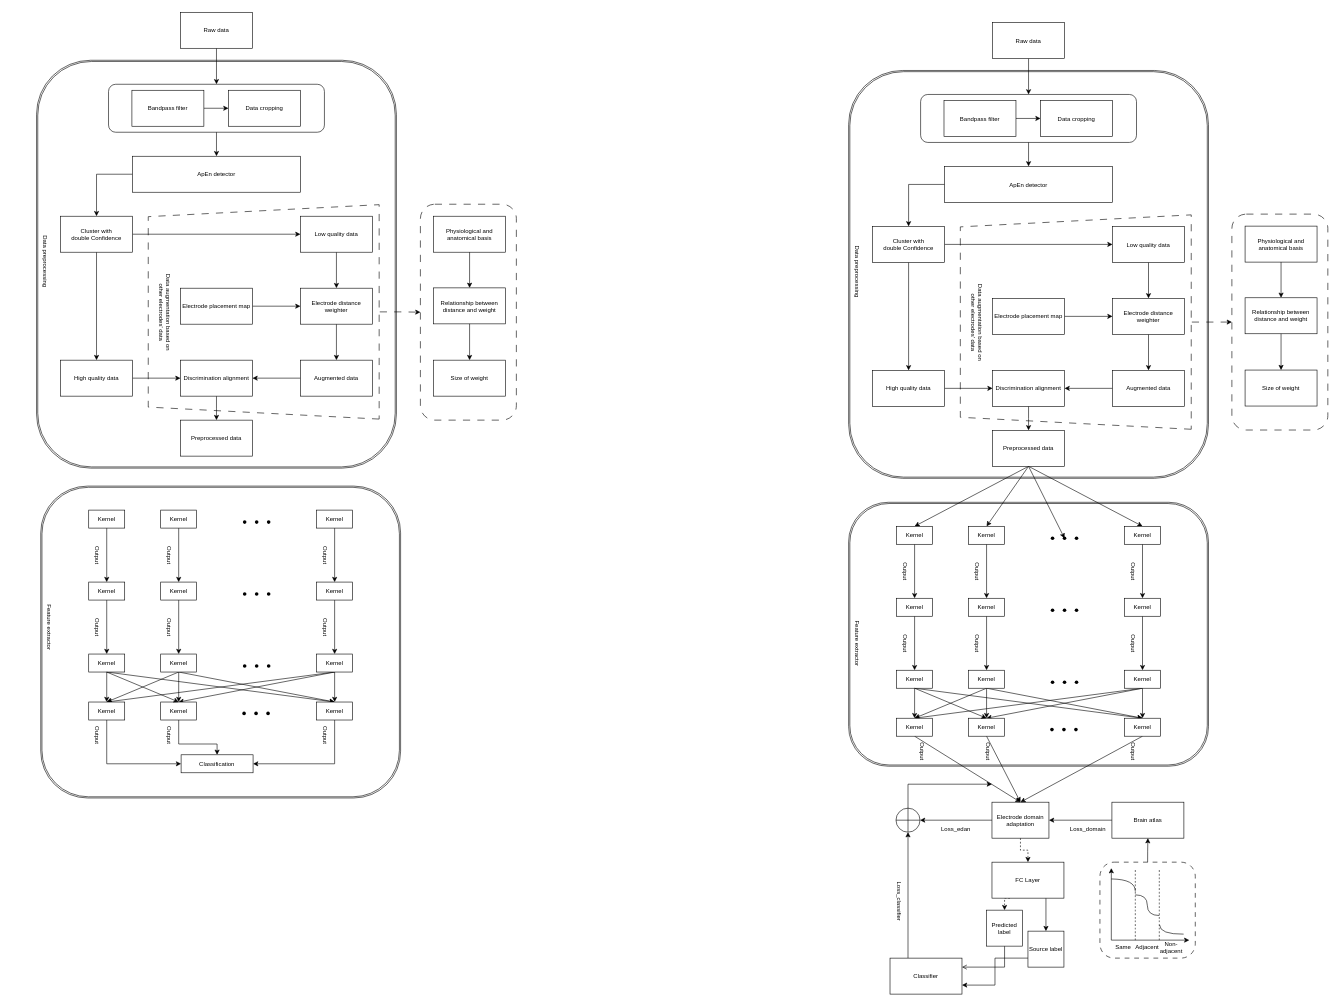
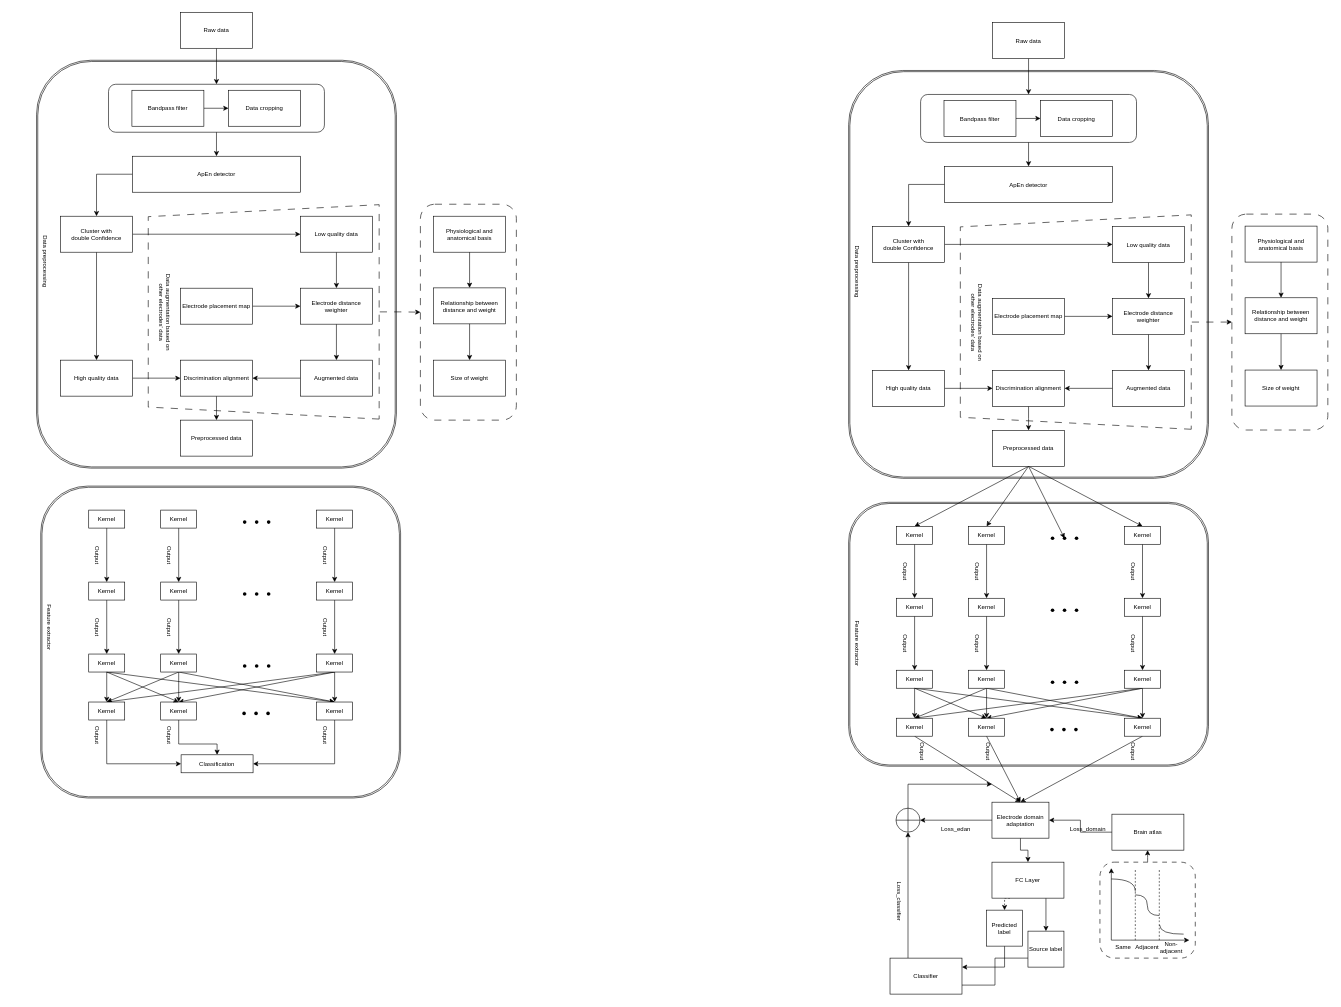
node "Brain atlas": moved (1148, 821) -> (1148, 833)
edge "Electrode domain adaptation" -> "FC Layer": style dashed -> solid
edge "Predicted label" -> "Classifier": arrowhead open -> classic
edge "Source label" -> "Classifier": arrowhead classic -> none
